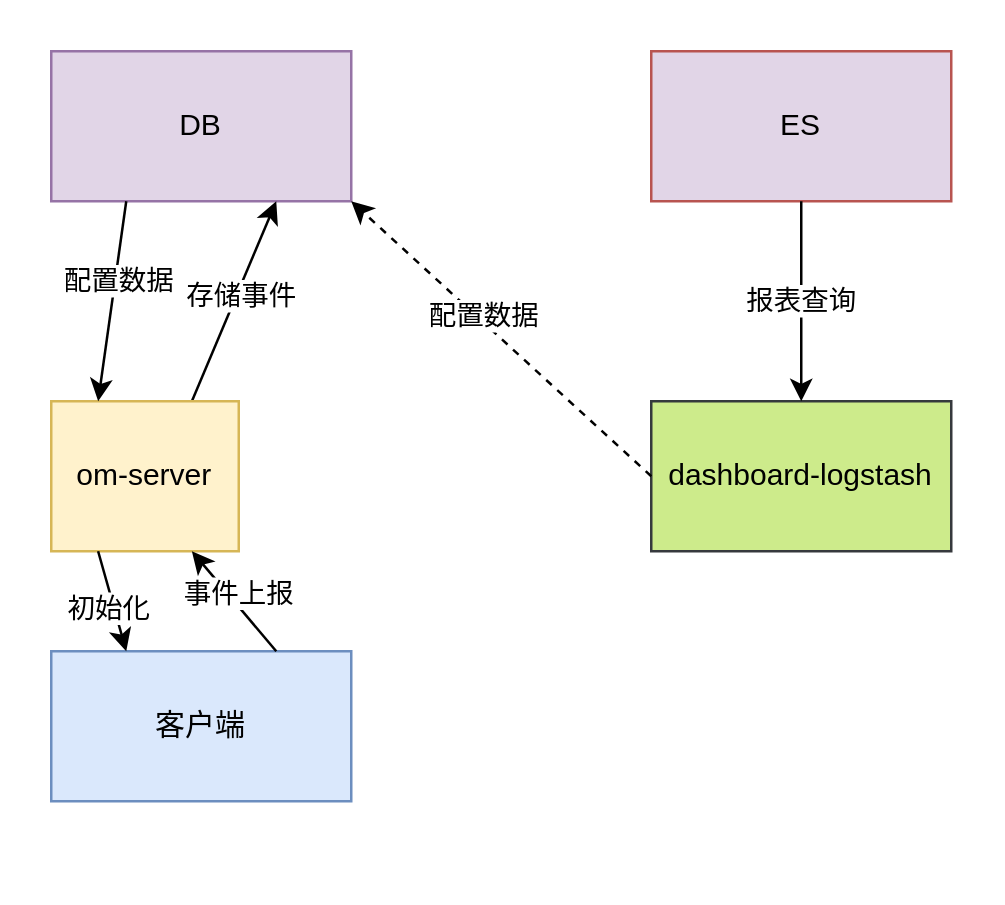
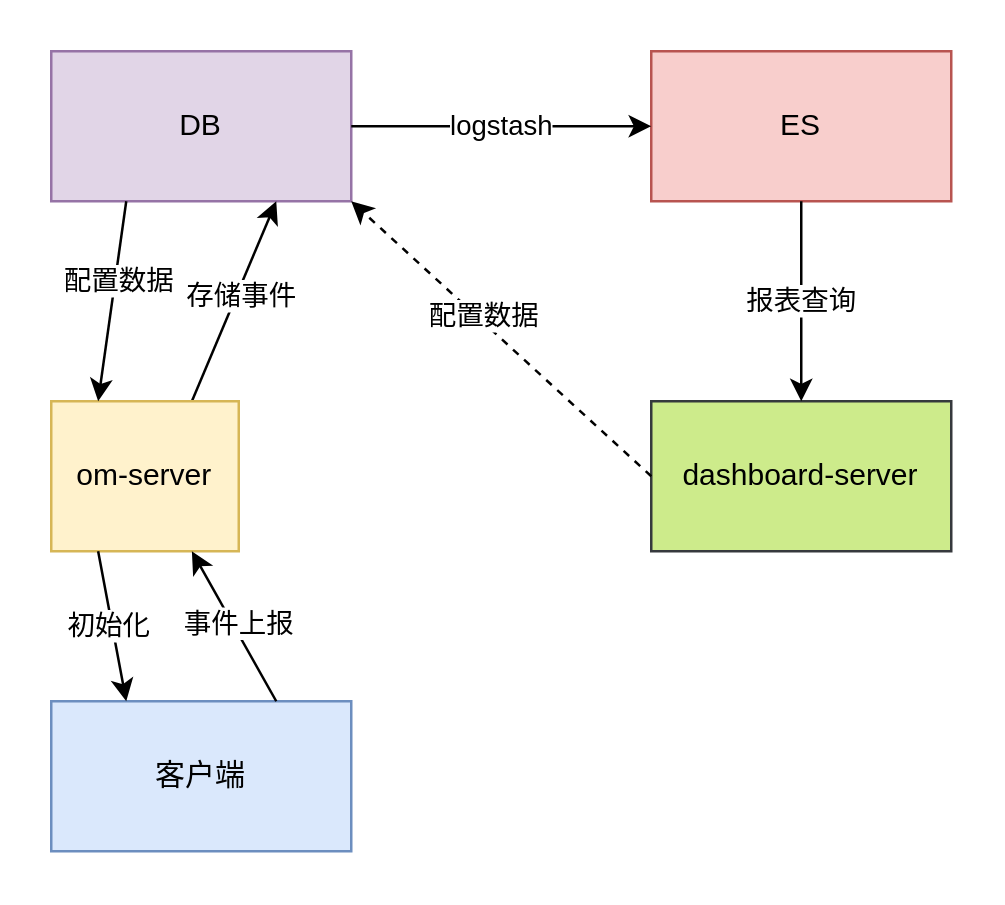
edge "DB" -> "ES": added, label "logstash"
node "ES": fillcolor #e1d5e7 -> #f8cecc
node "dashboard-logstash": label "dashboard-logstash" -> "dashboard-server"
node "客户端": moved (201, 726) -> (201, 776)
